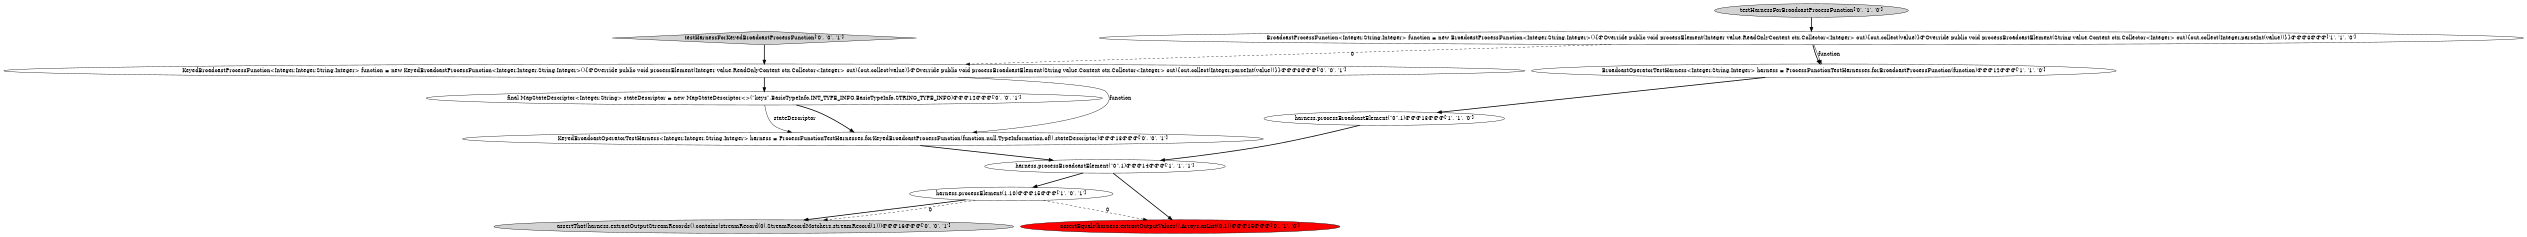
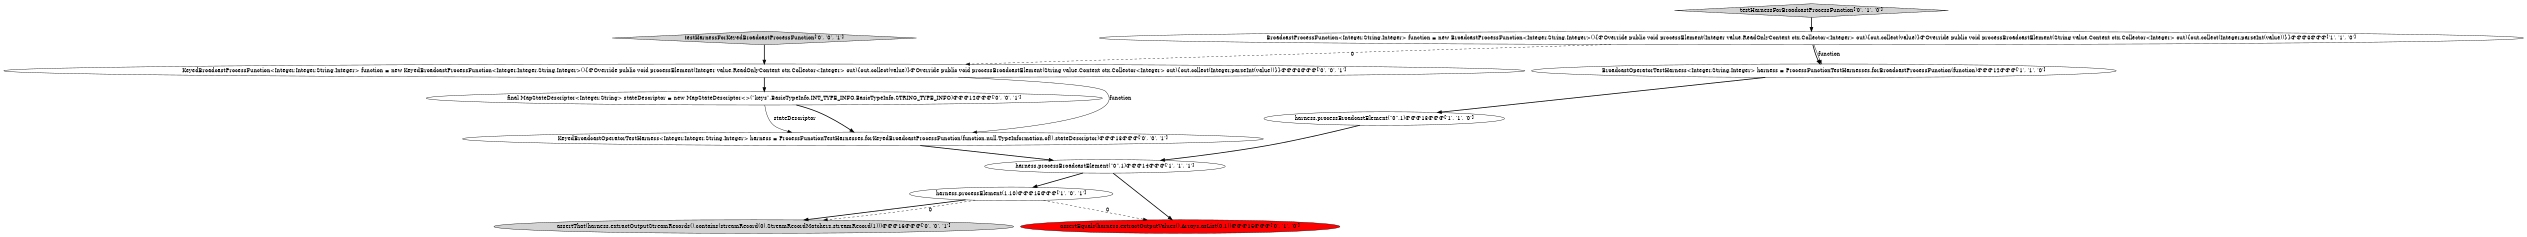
node "testHarnessForBroadcastProcessFunction['0', '1', '0']": shape ellipse -> diamond
